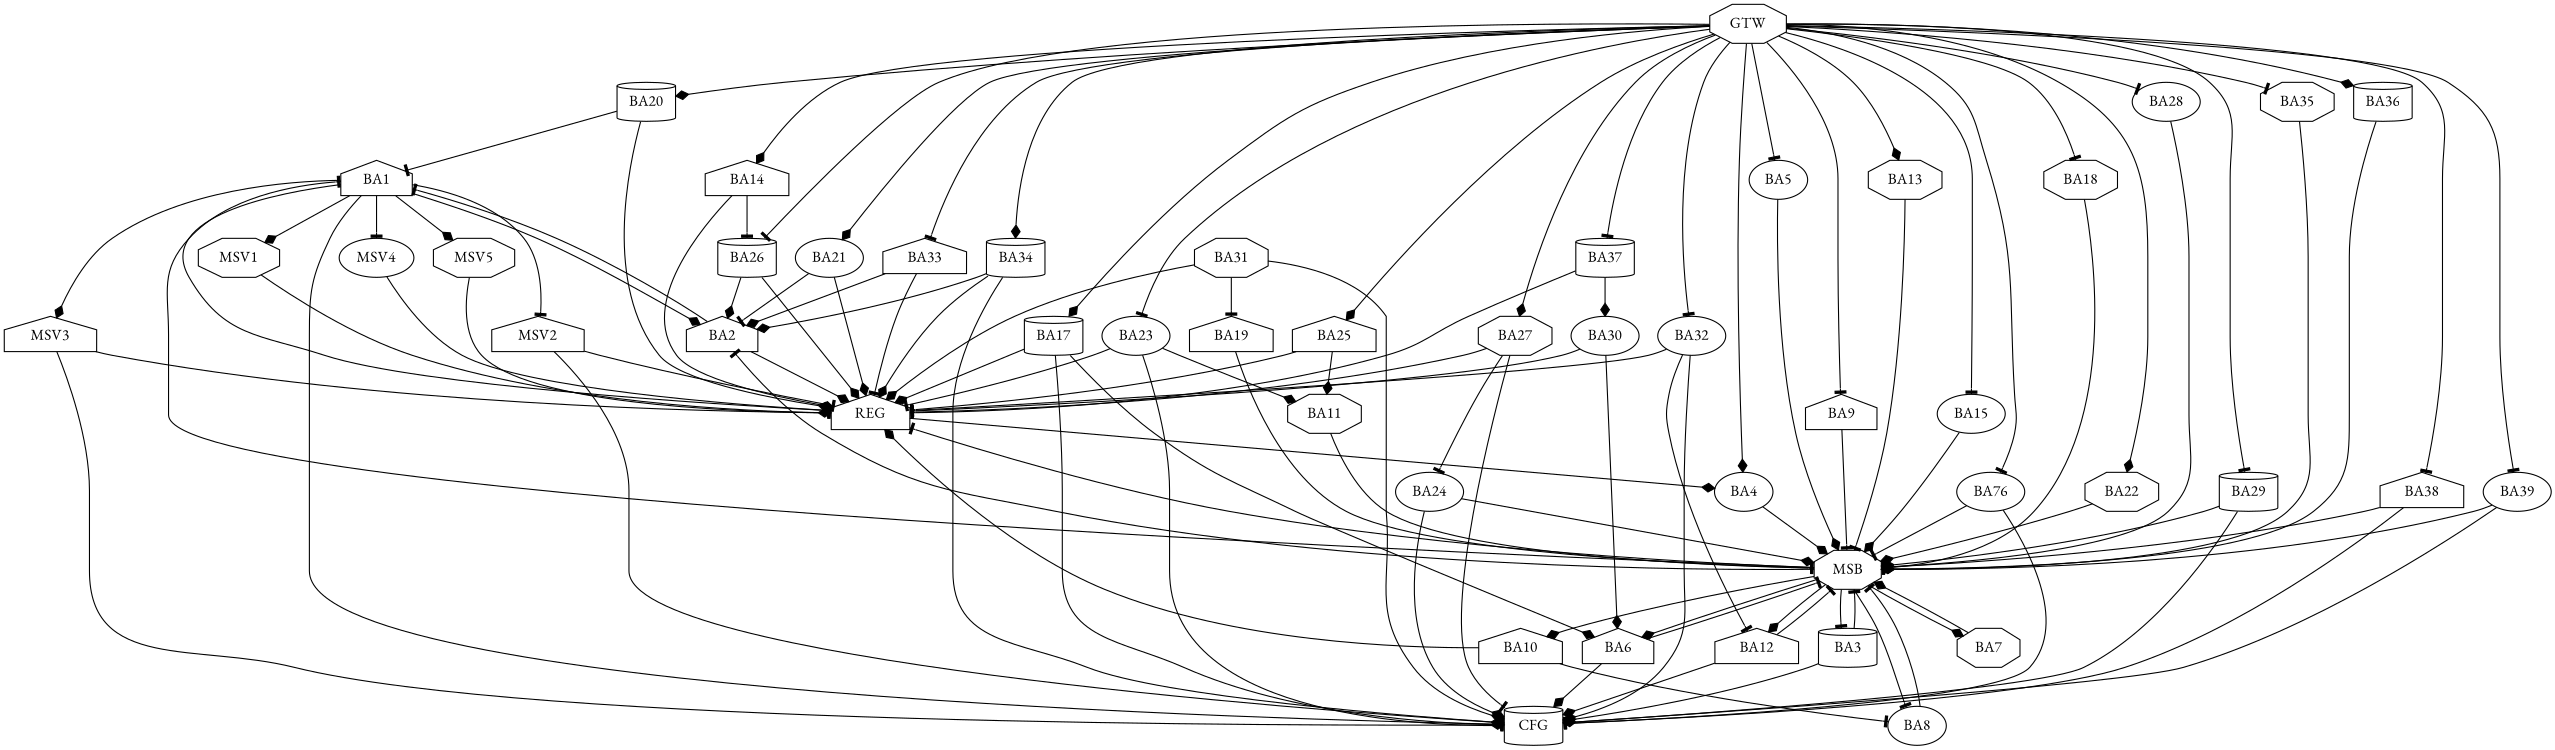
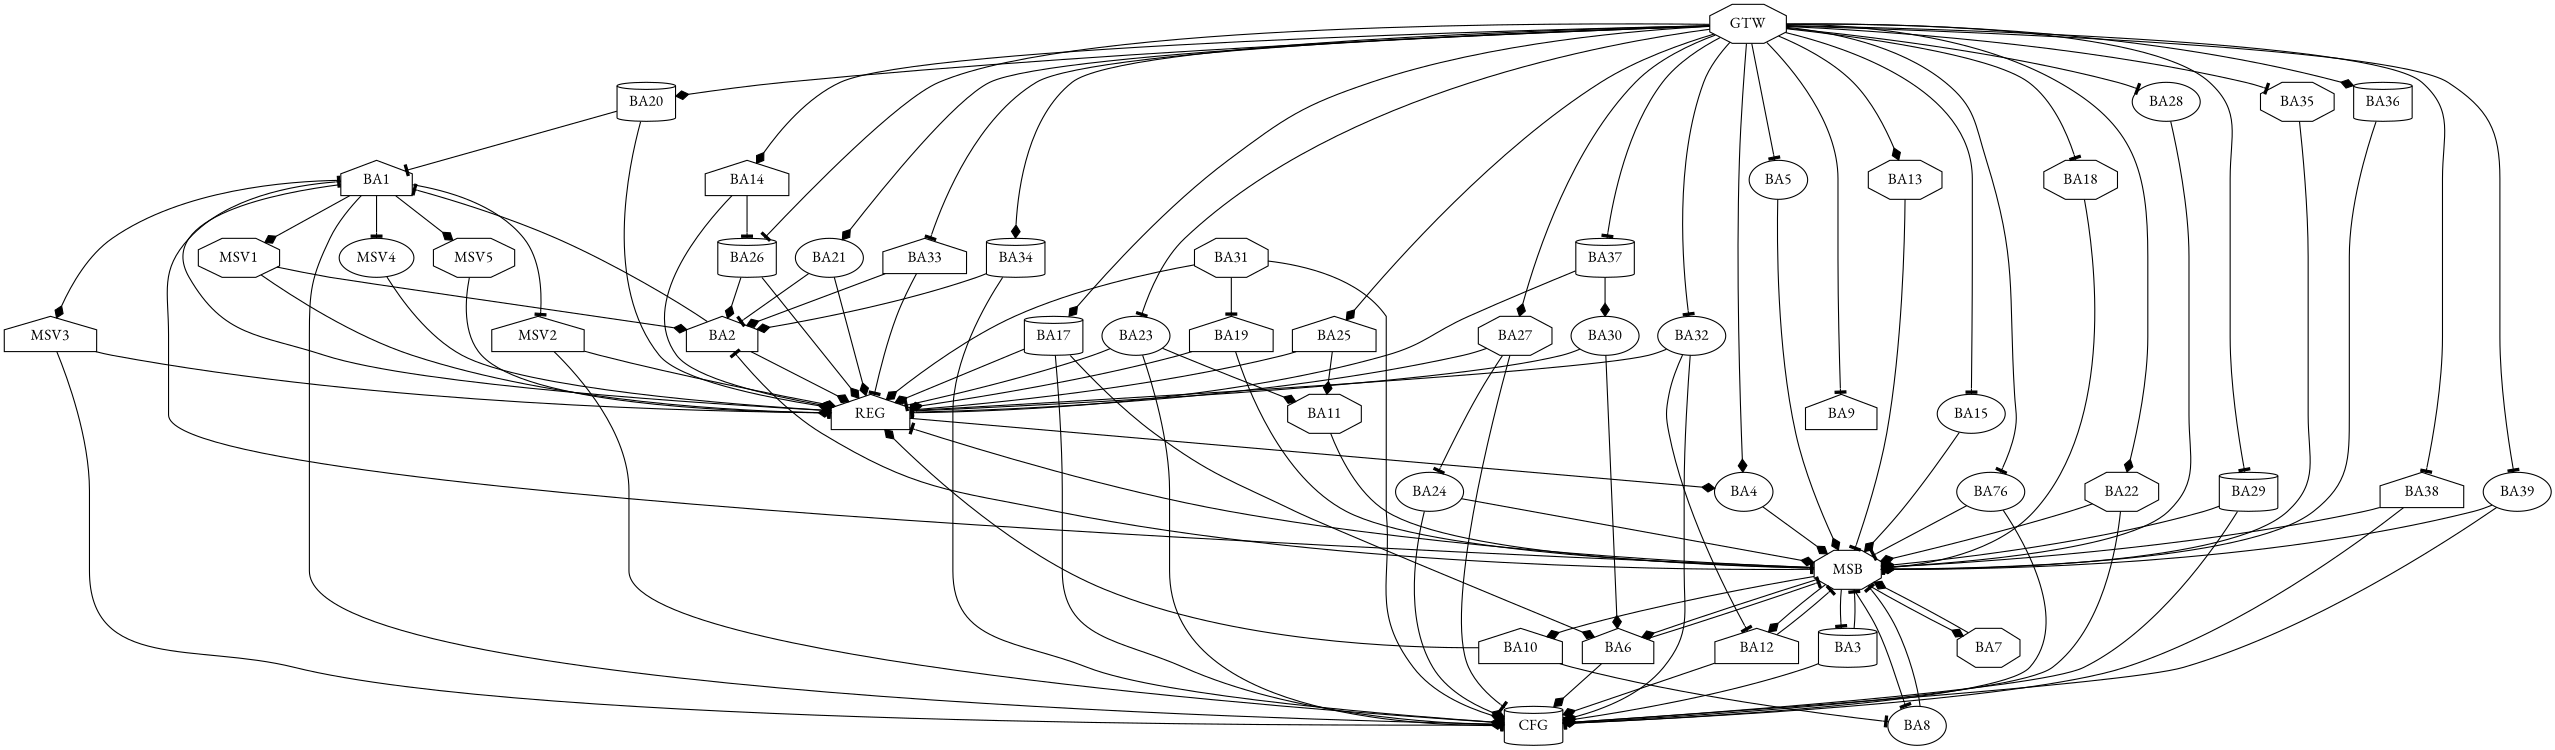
edge "BA1" -> "BA2": now "MSV1" -> "BA2"
edge "BA34" -> "REG": now "BA19" -> "REG"
edge "MSV2" -> "REG": arrowhead tee -> diamond
edge "BA9" -> "MSB": removed
edge "BA22" -> "CFG": added
